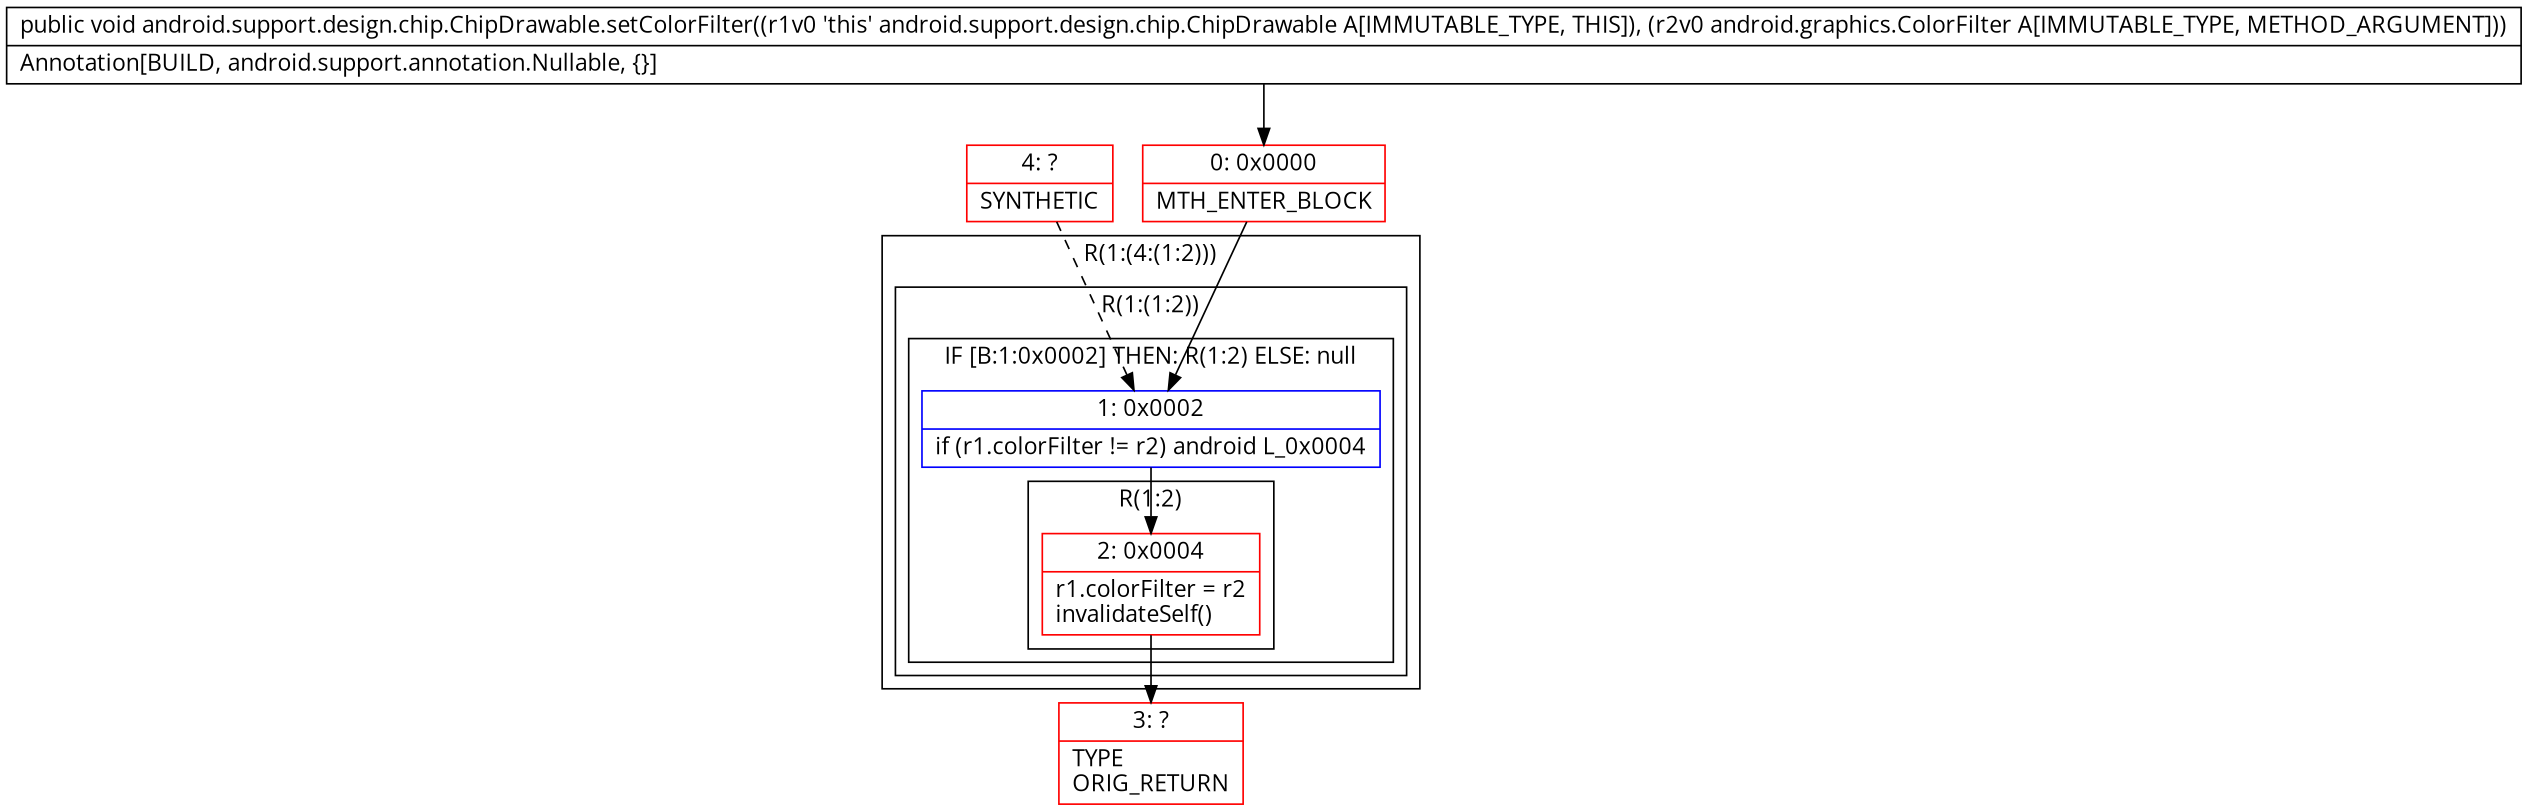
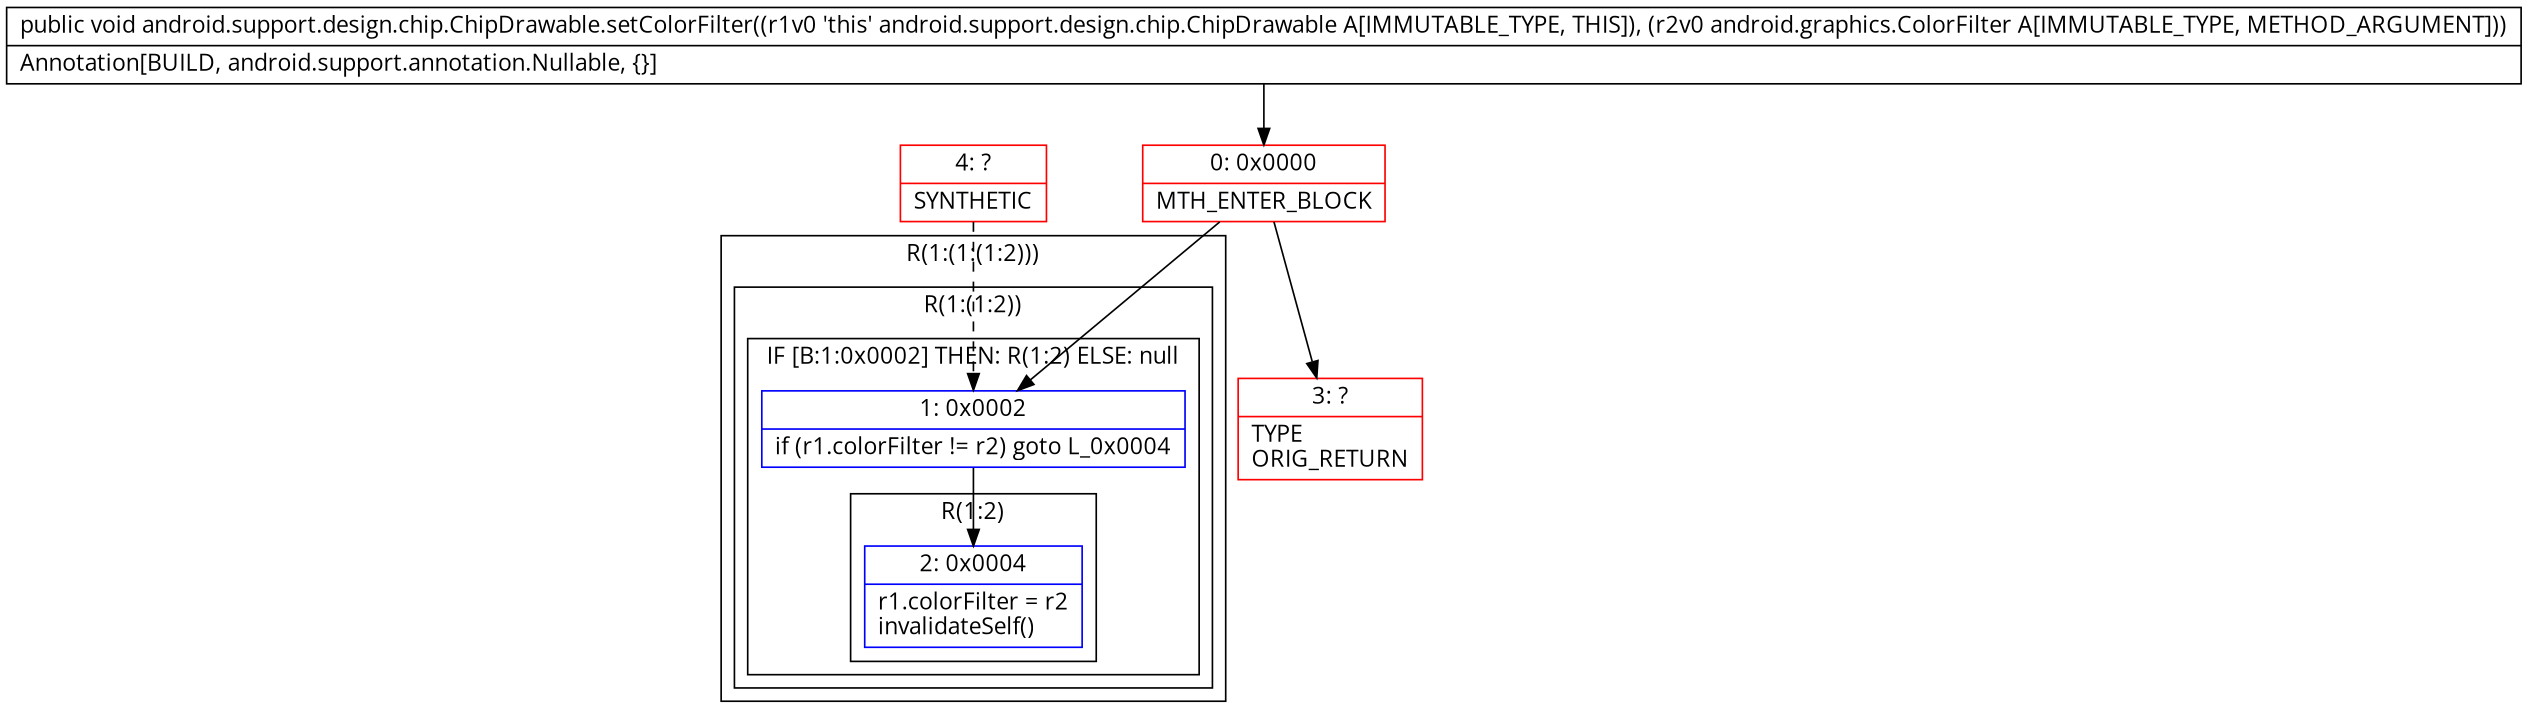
cluster "R(1:(4:(1:2)))": label "R(1:(4:(1:2)))" -> "R(1:(1:(1:2)))"
node "1: 0x0002": text "if (r1.colorFilter != r2) android L_0x0004" -> "if (r1.colorFilter != r2) goto L_0x0004"
node "2: 0x0004": color red -> blue
edge "2: 0x0004" -> "3: ?": now "0: 0x0000" -> "3: ?"
